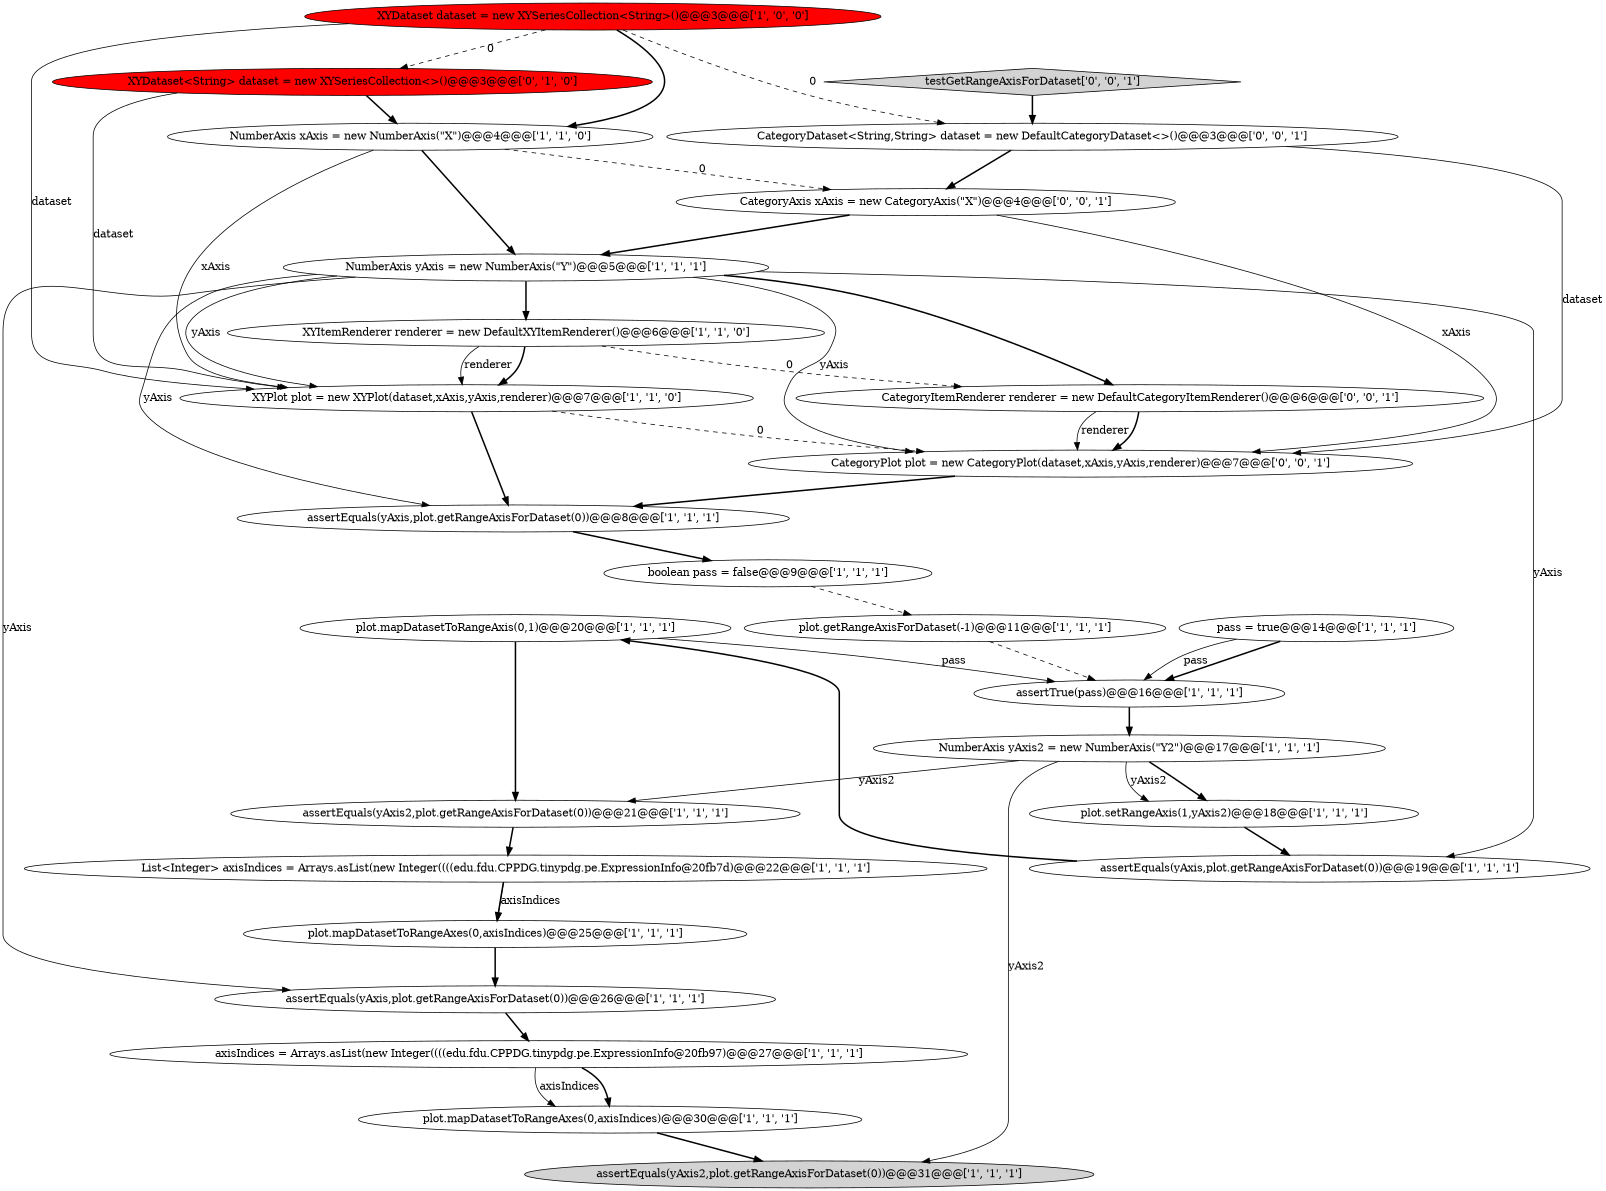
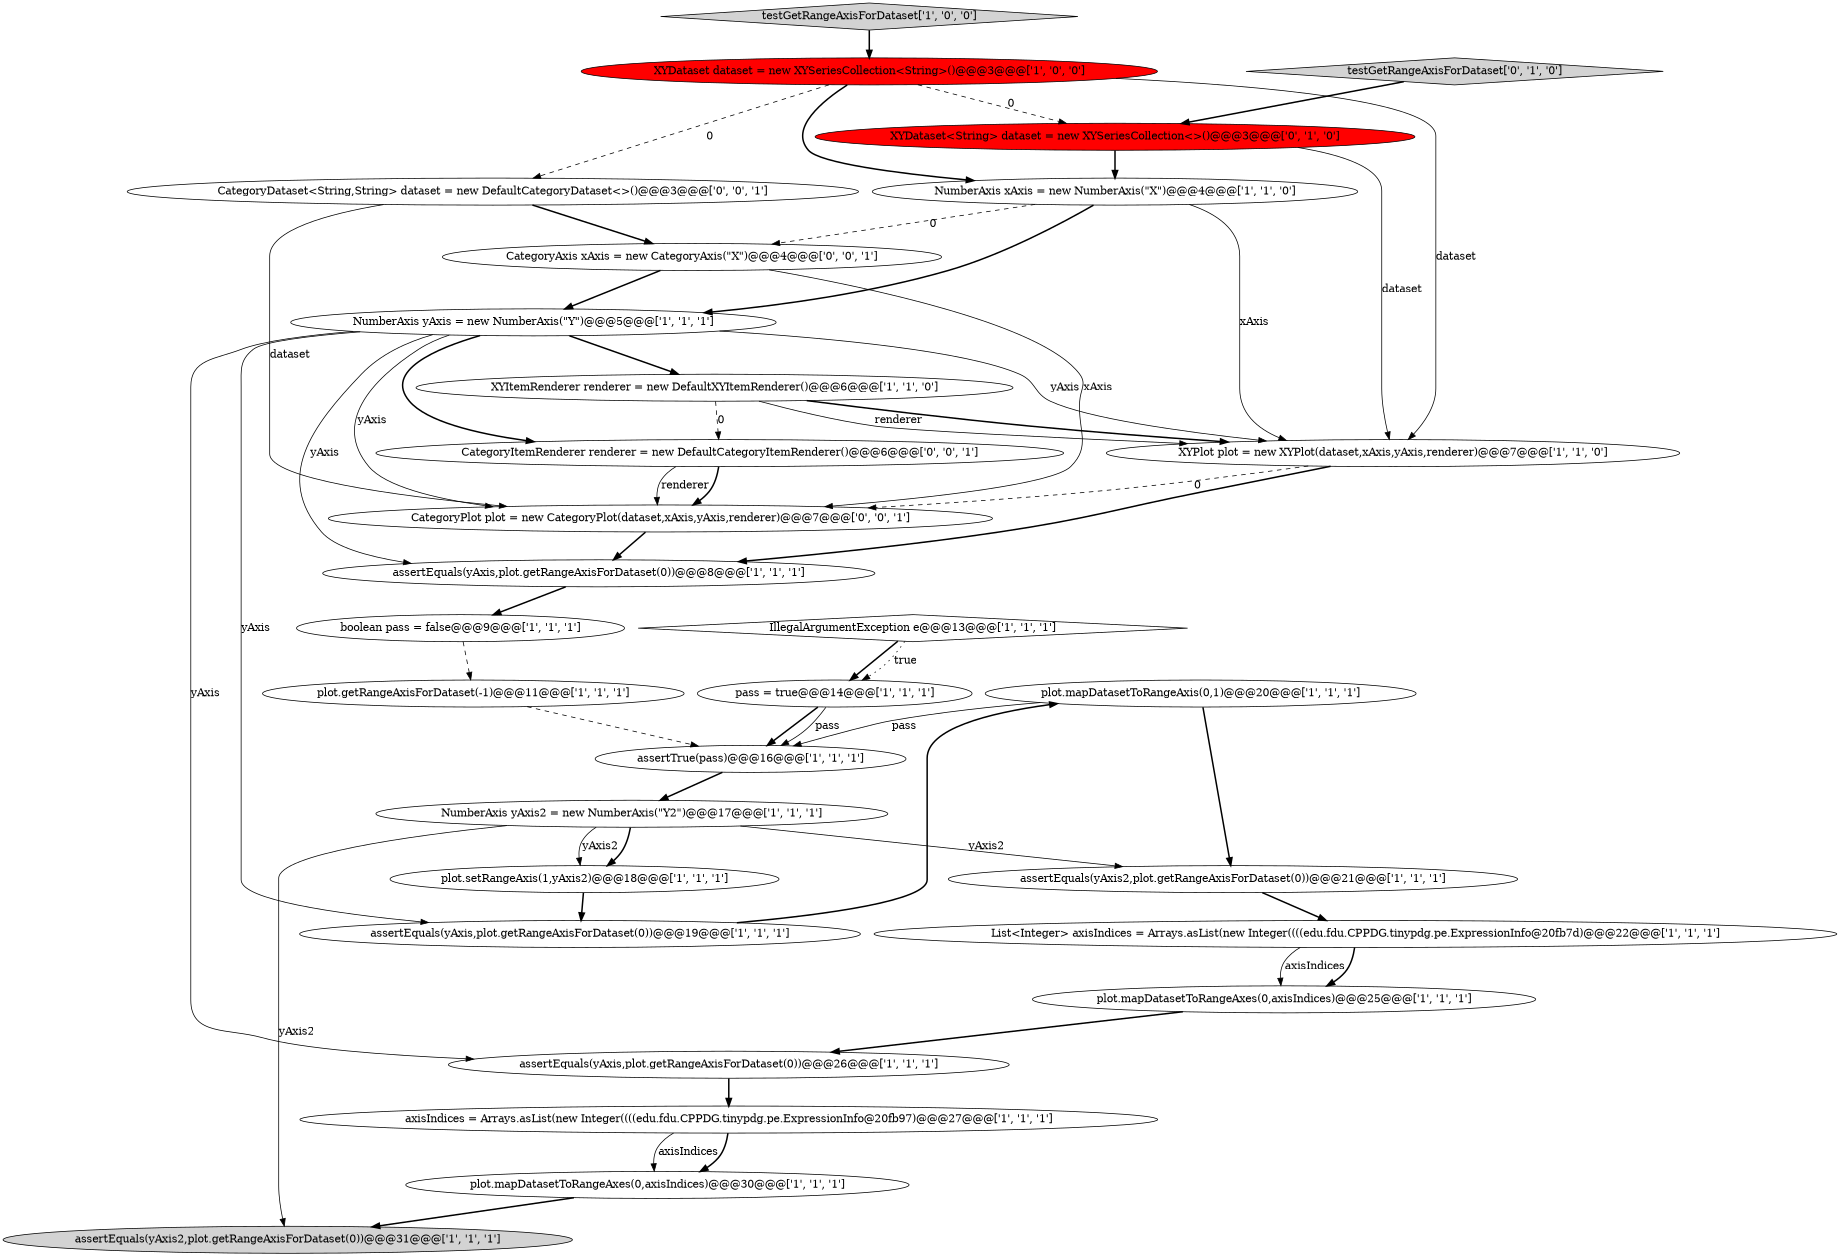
node "testGetRangeAxisForDataset['1', '0', '0']": added
node "testGetRangeAxisForDataset['0', '1', '0']": added
node "testGetRangeAxisForDataset['0', '0', '1']": removed
node "IllegalArgumentException e@@@13@@@['1', '1', '1']": added
